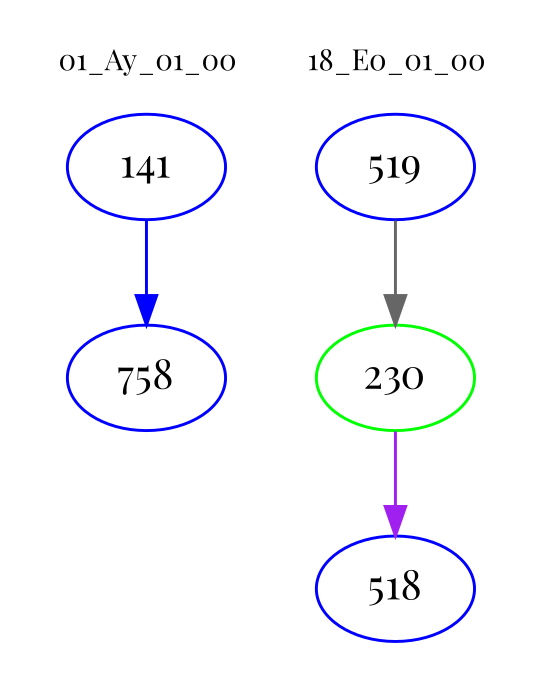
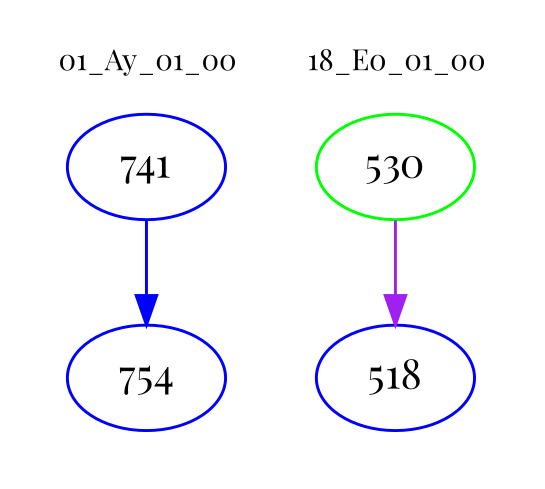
node "141": label "141" -> "741"
node "519": removed
node "758": label "758" -> "754"
node "230": label "230" -> "530"
